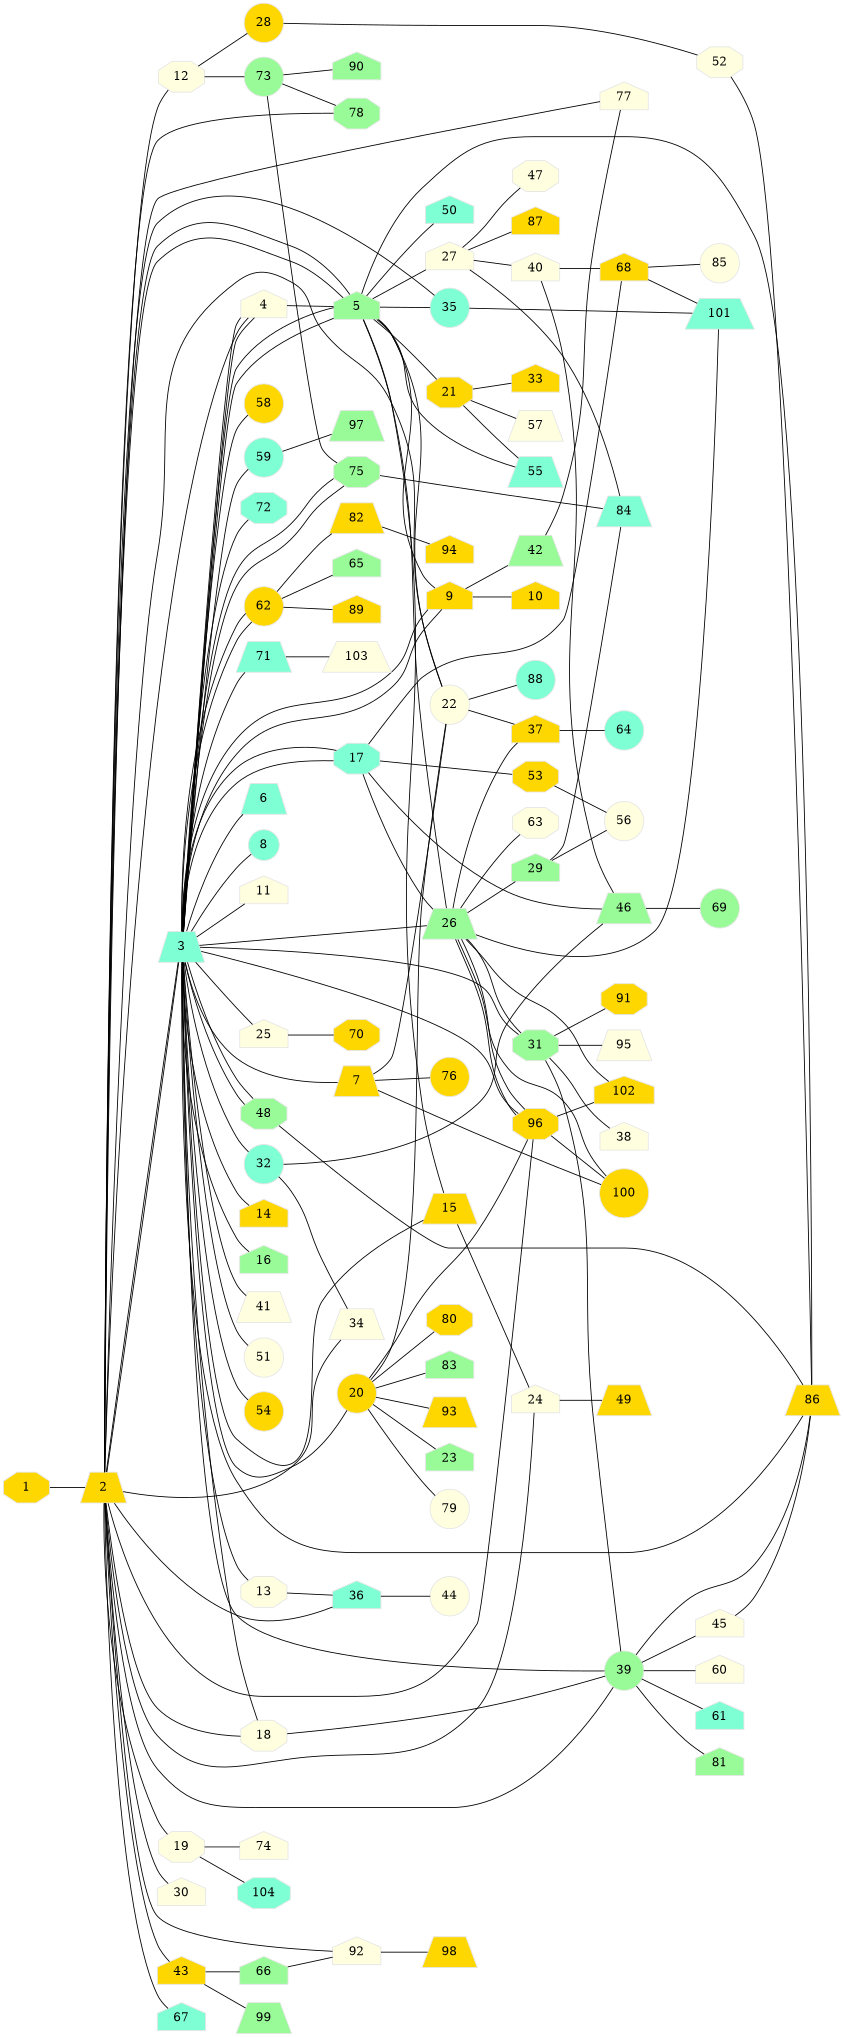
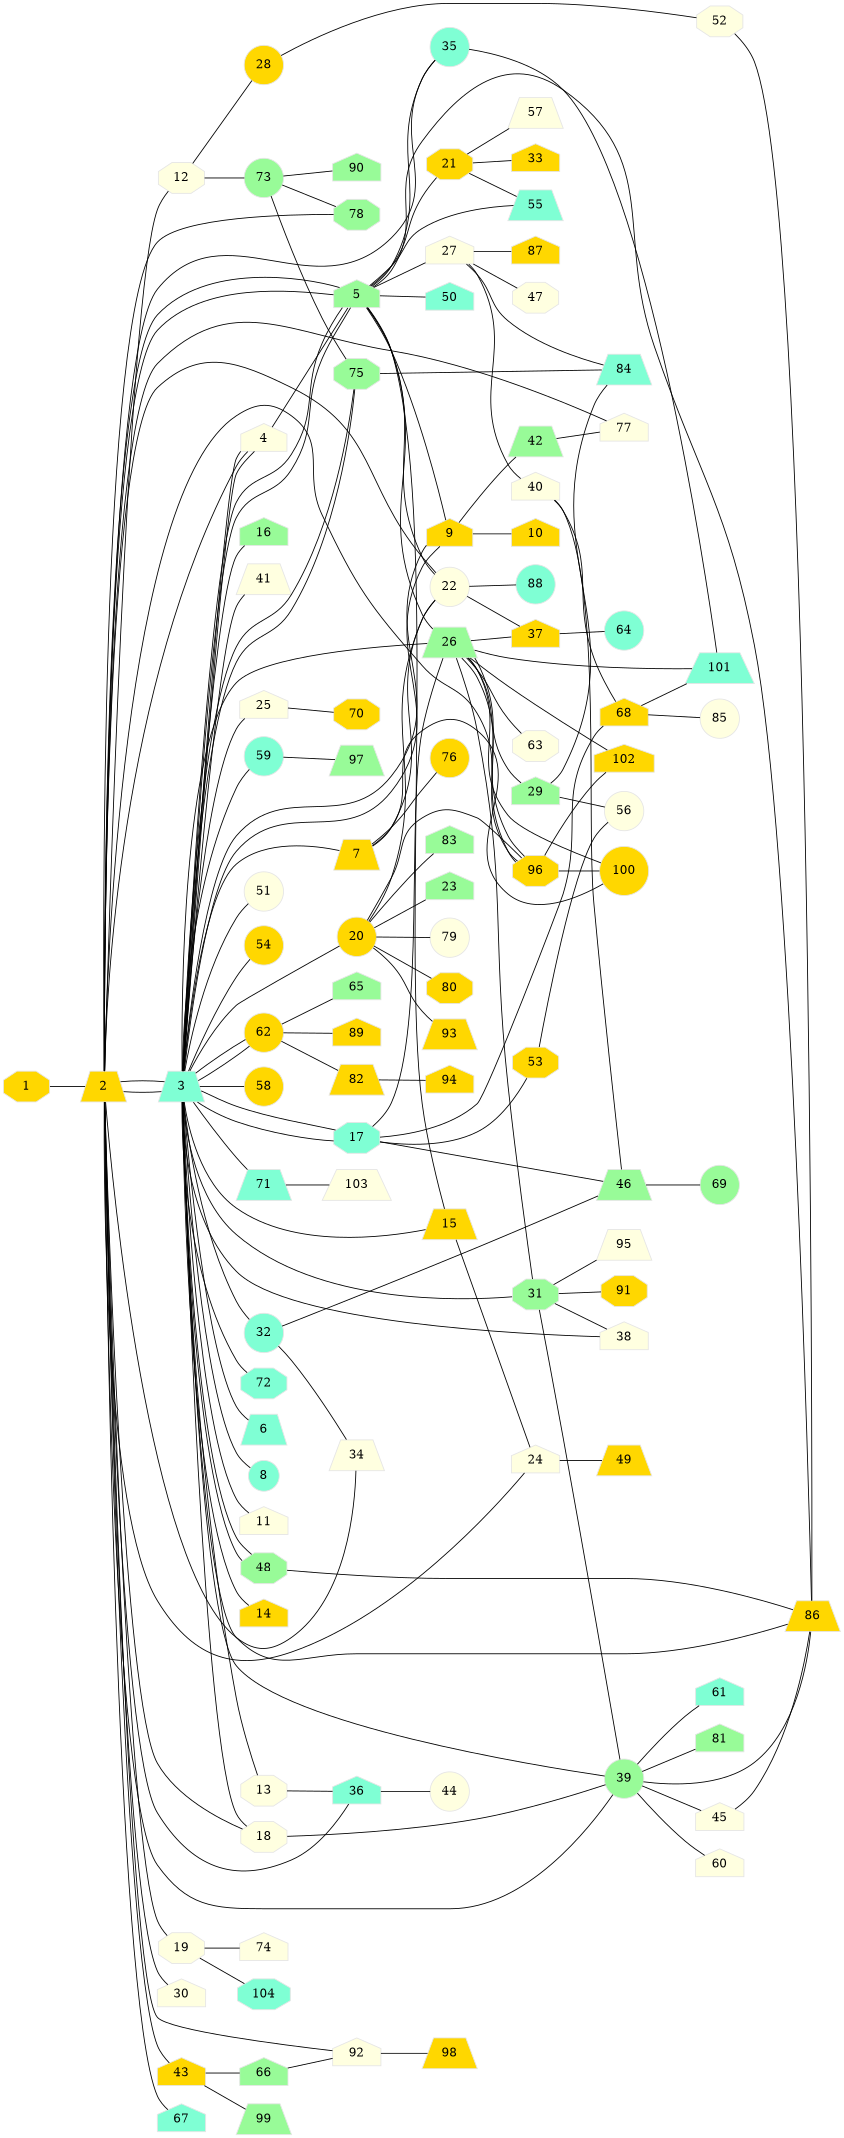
edge "3" -- "96": now "3" -- "38"
